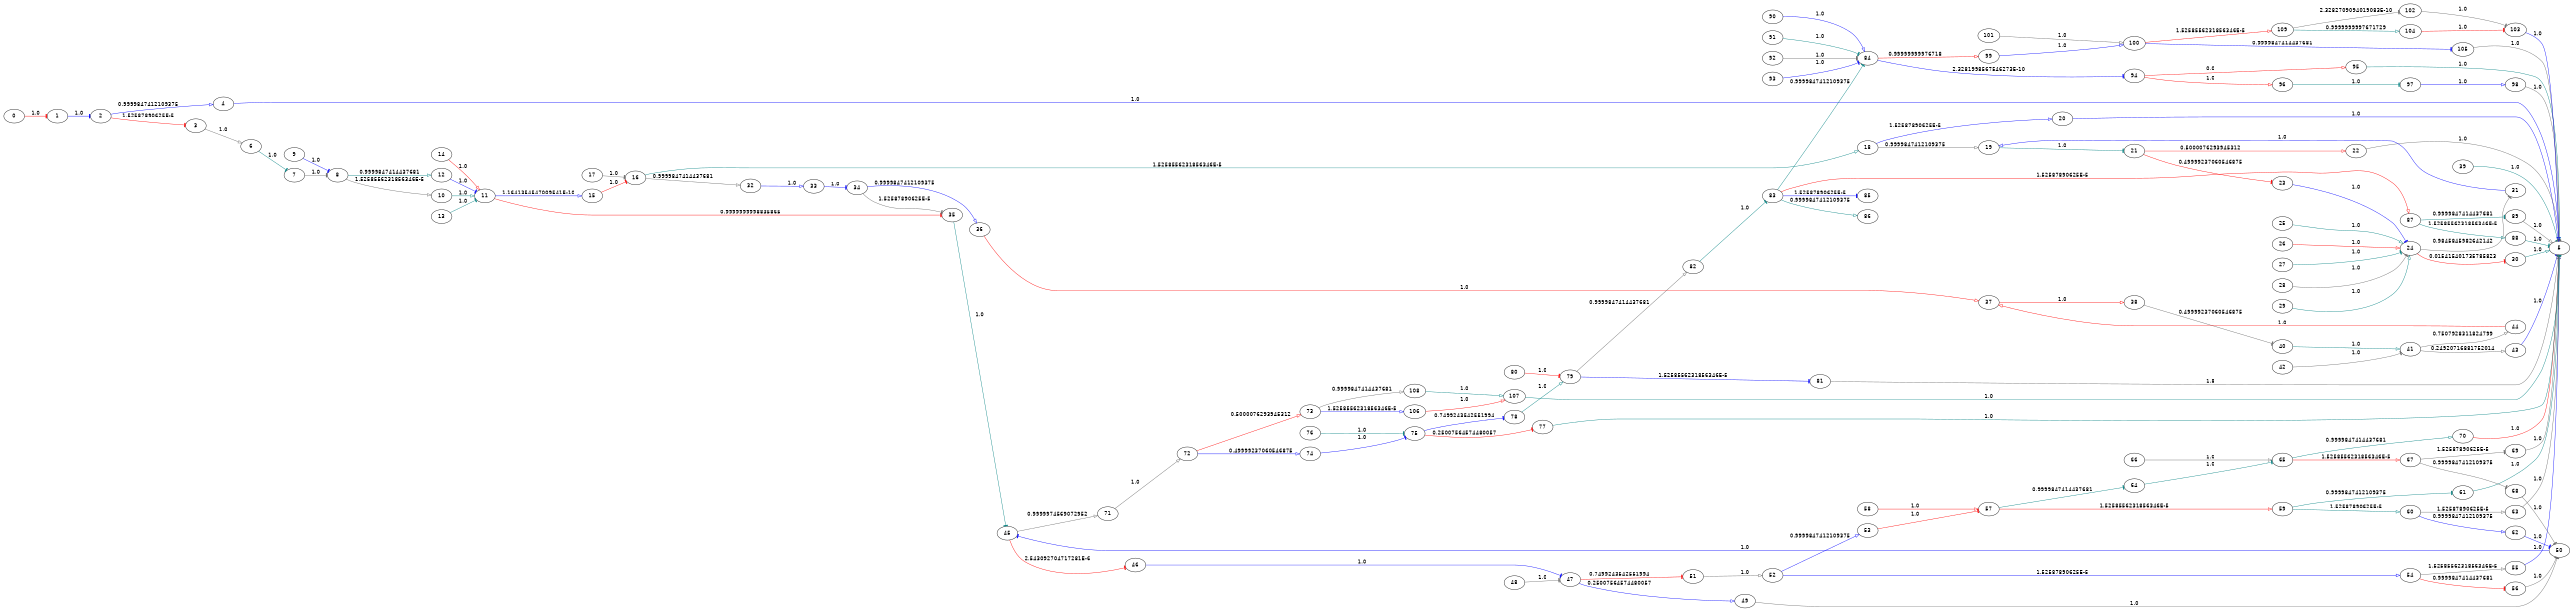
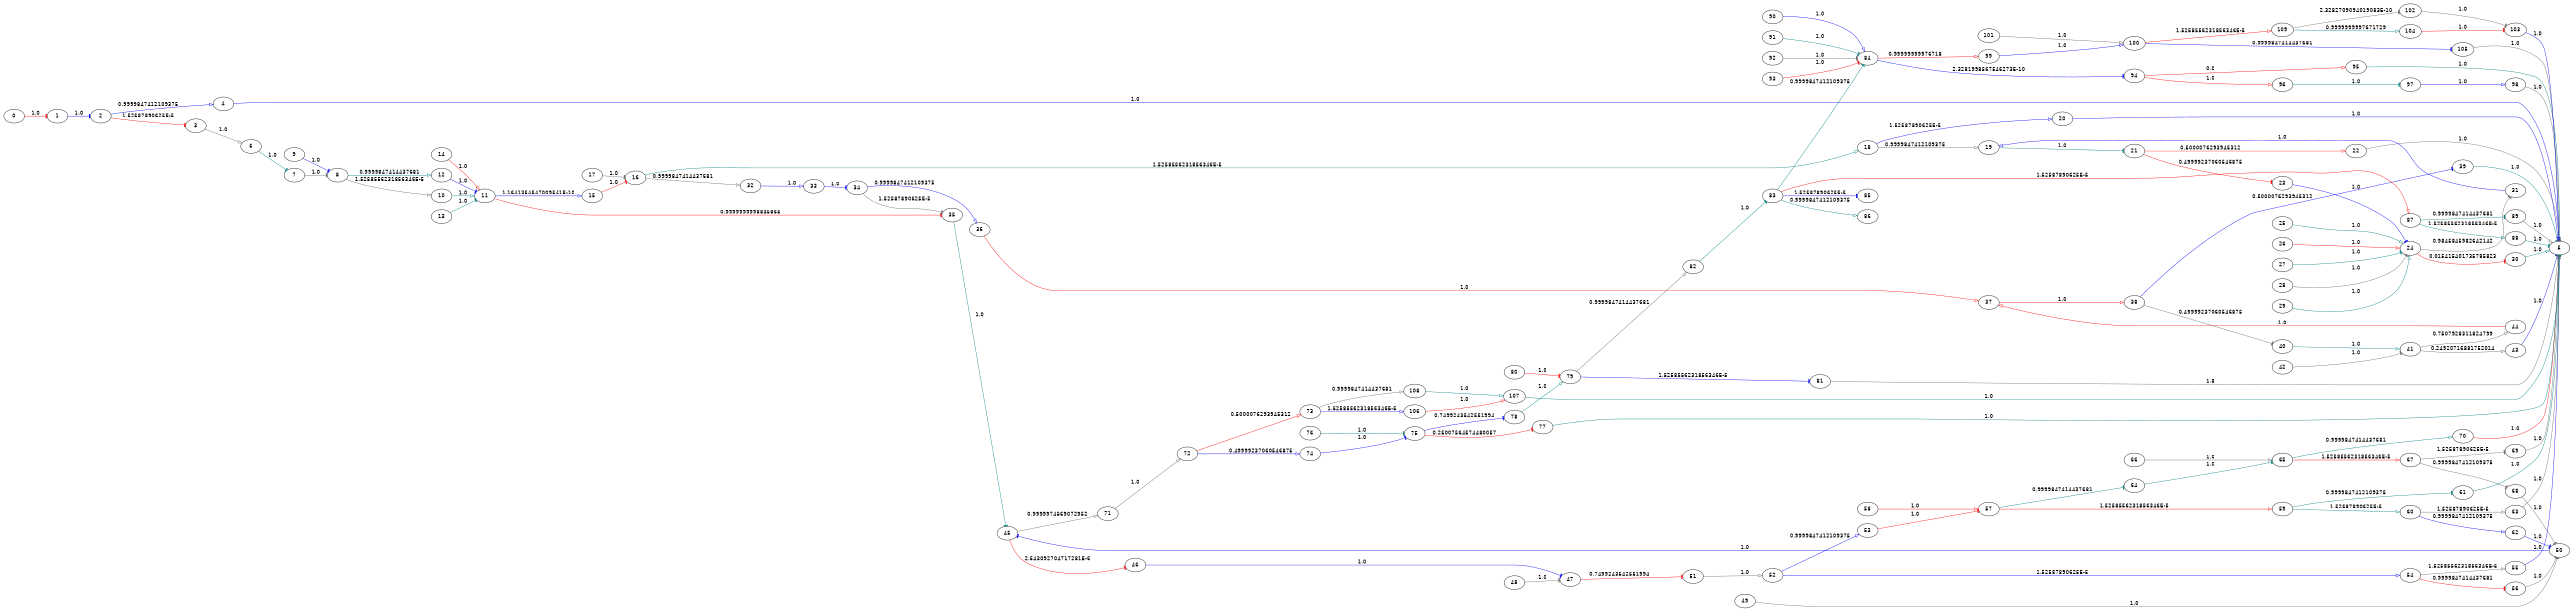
edge "93" -> "84": color blue -> red
edge "38" -> "39": added, label "0.5000076293945312"
edge "47" -> "49": removed, label "0.25007564574480057"
